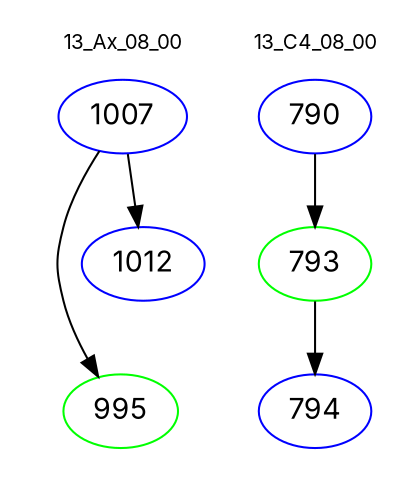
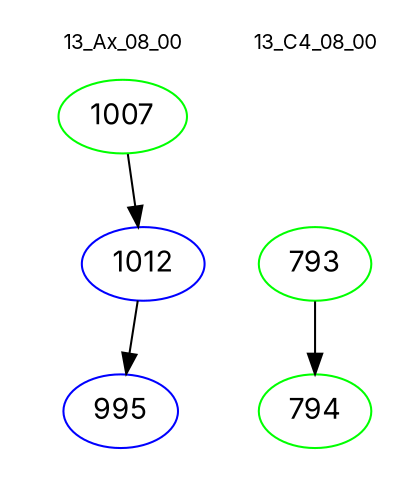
node "1007": color blue -> green
node "790": removed
edge "1007" -> "995": now "1012" -> "995"
node "995": color green -> blue
node "794": color blue -> green
